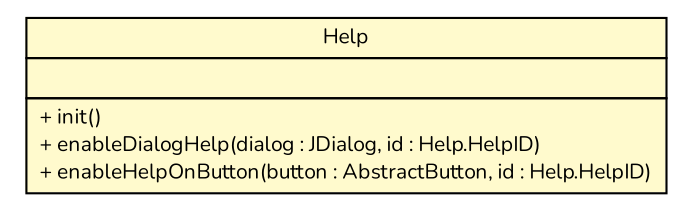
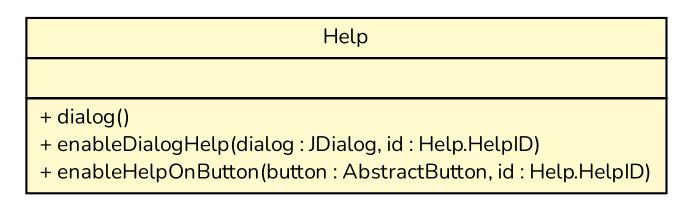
node "Help": text "+ init()" -> "+ dialog()"
